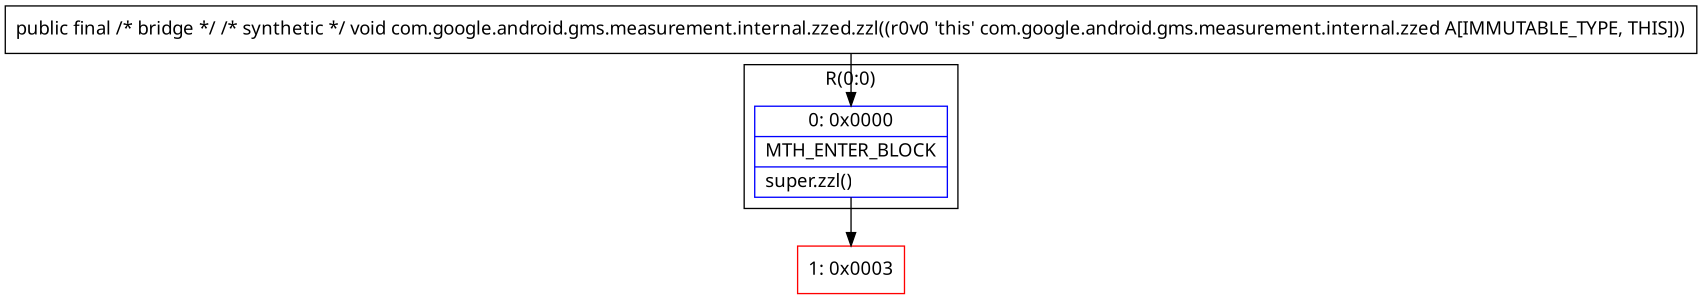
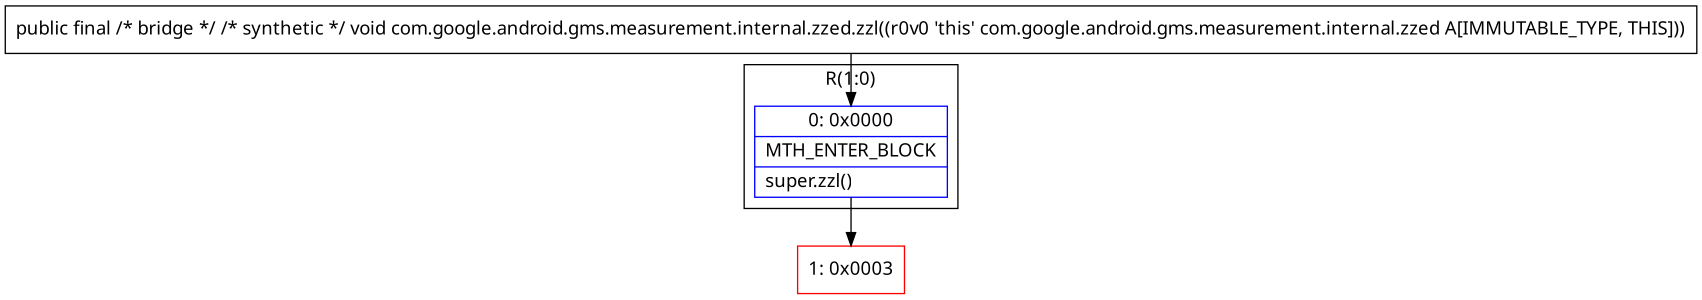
cluster "R(0:0)": label "R(0:0)" -> "R(1:0)"
